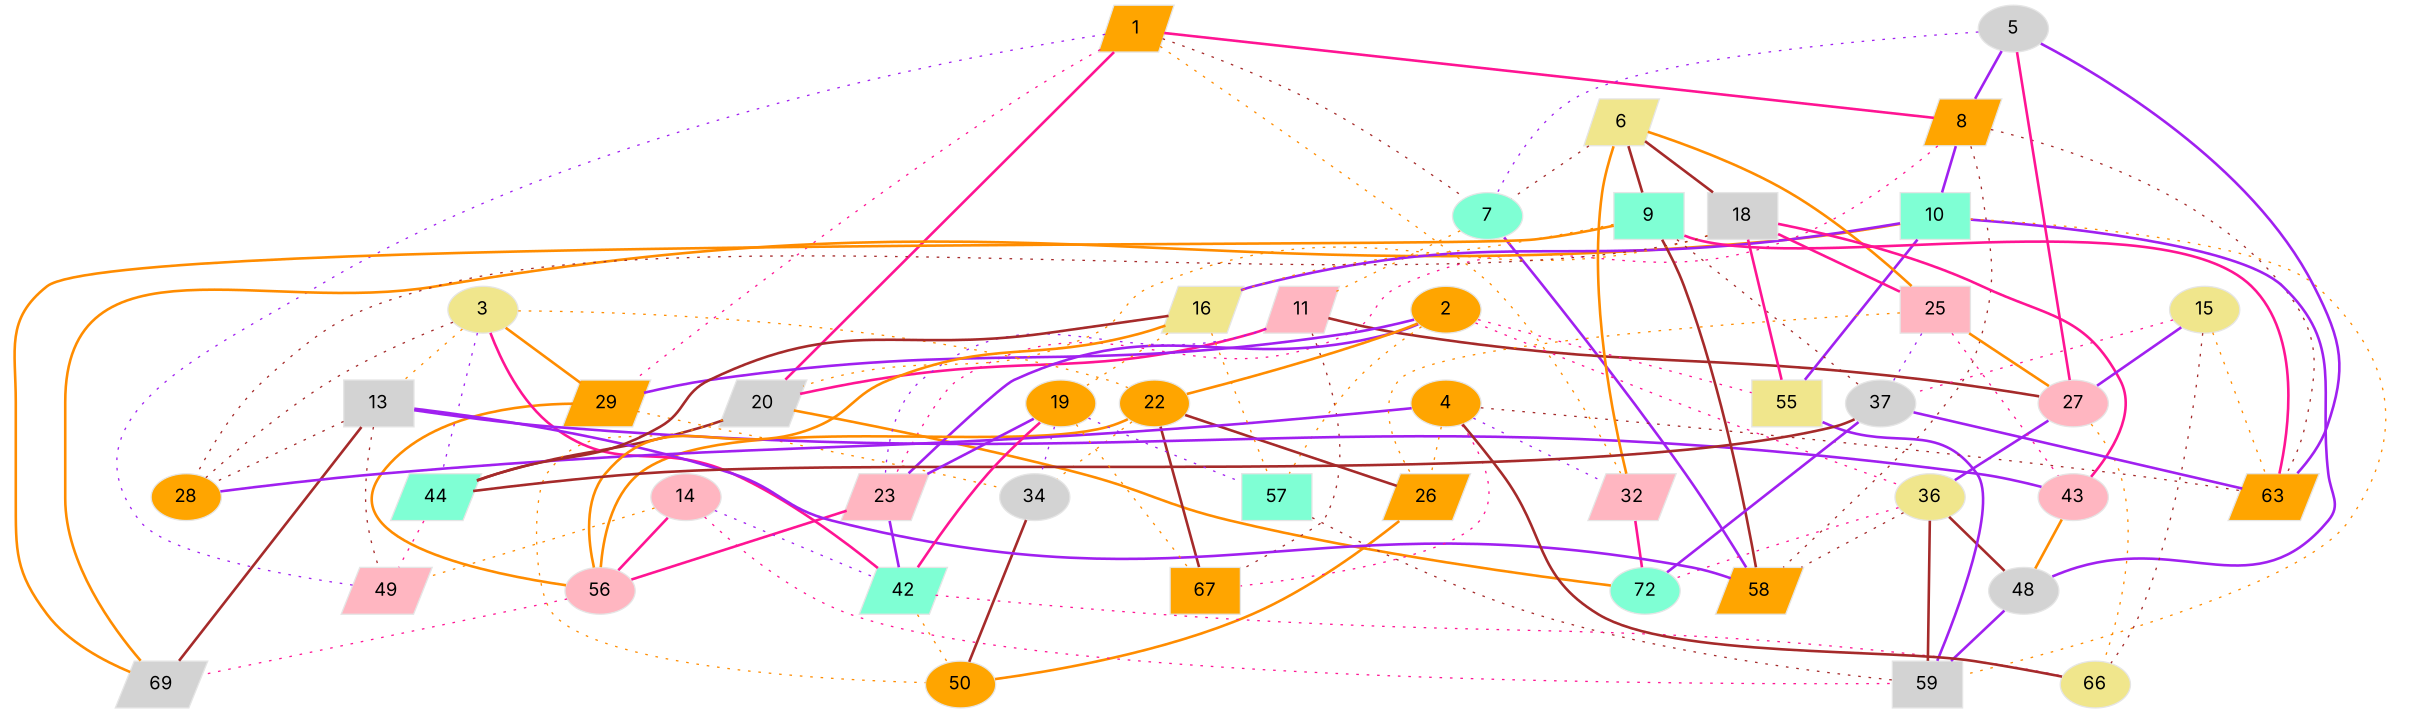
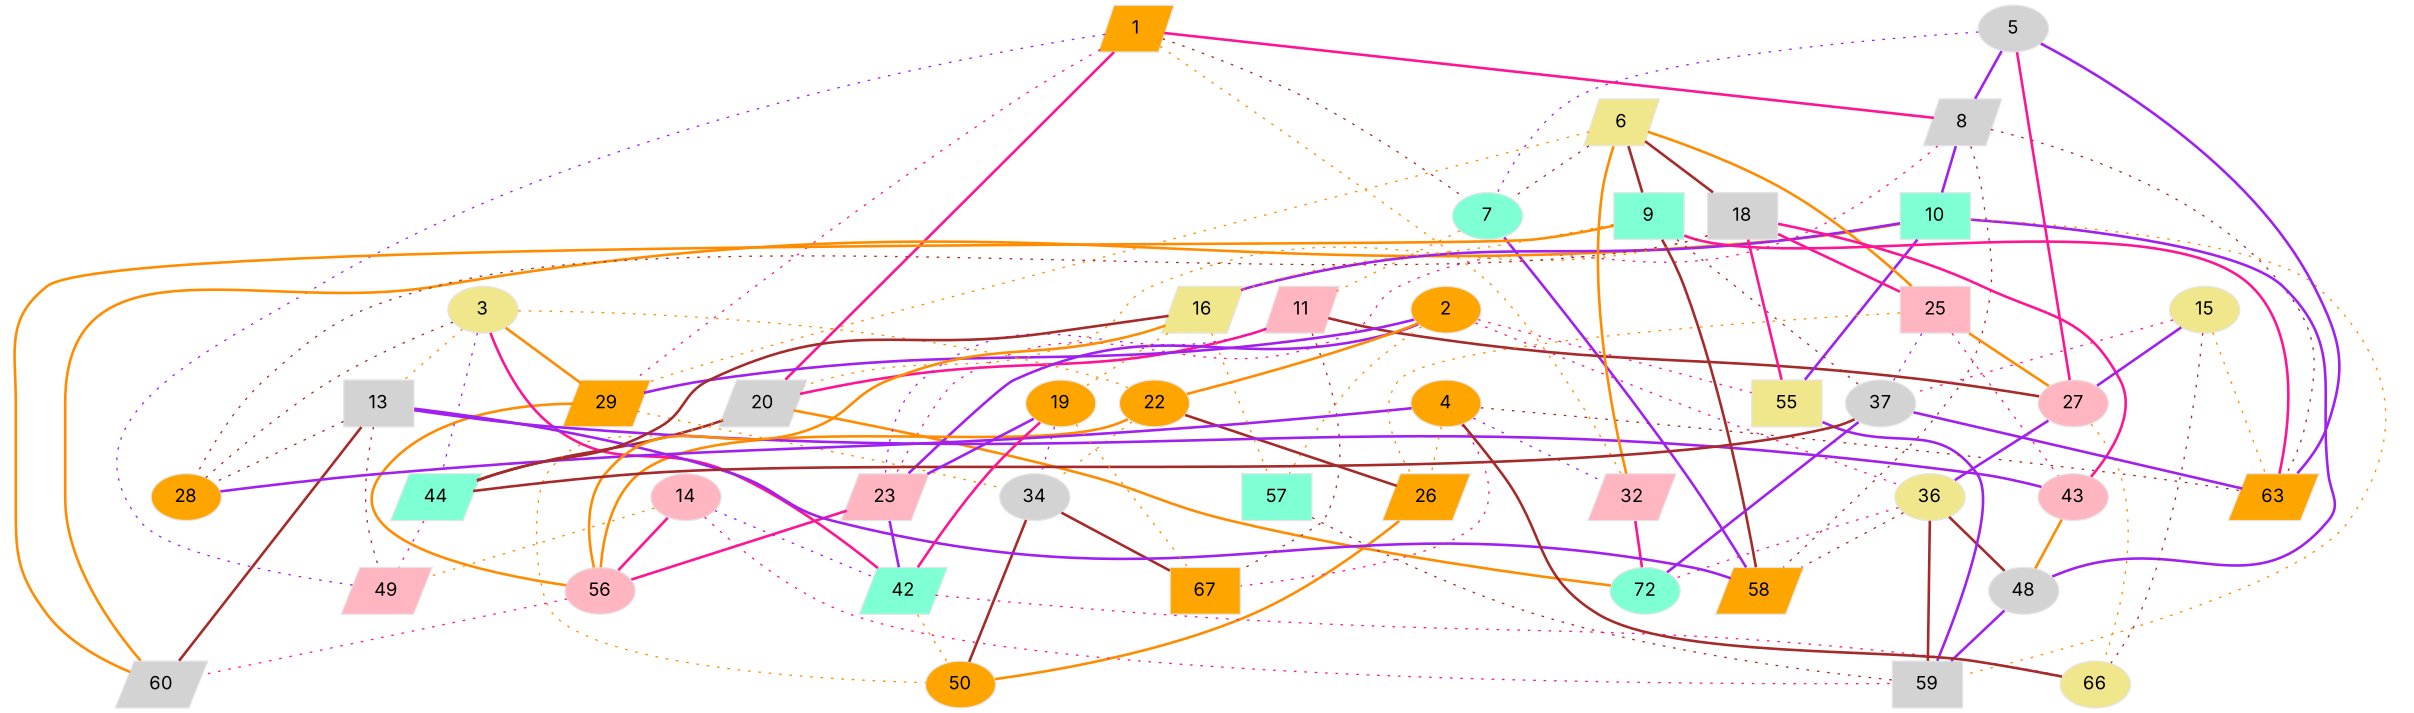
node "8": fillcolor orange -> lightgrey
edge "6" -- "29": added
edge "19" -- "57": removed
edge "22" -- "67": now "34" -- "67"
node "69": label "69" -> "60"
